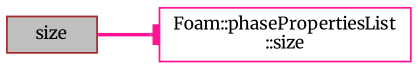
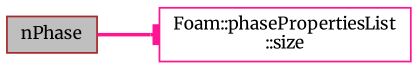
node "size": label "size" -> "nPhase"
